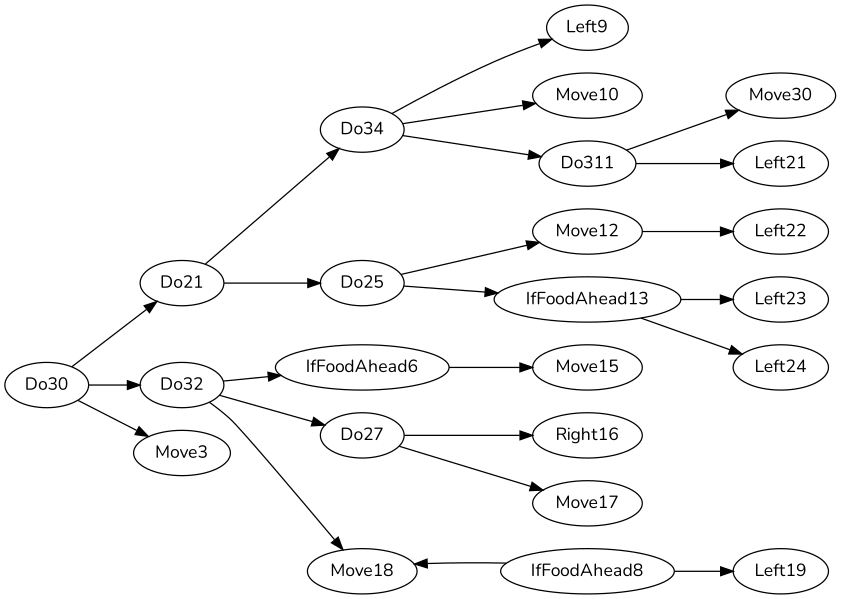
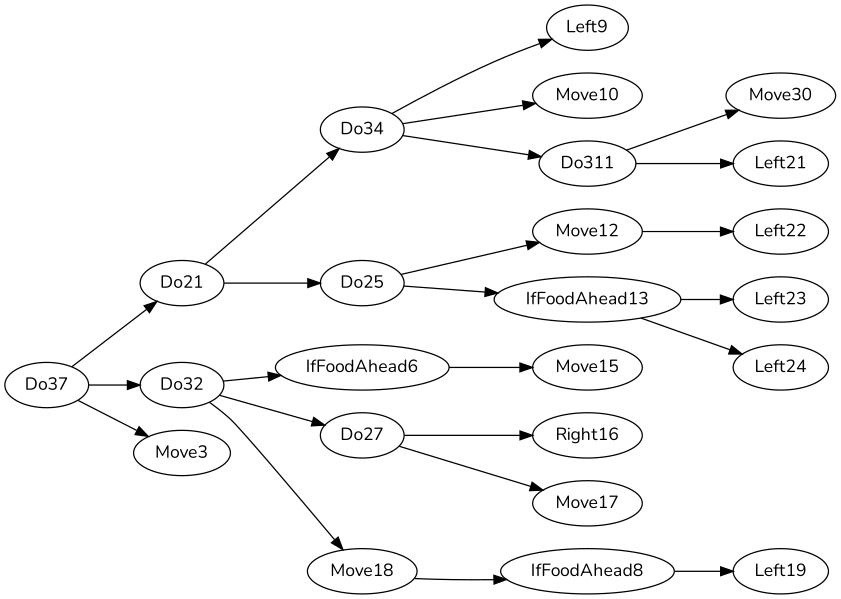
node "Do30": label "Do30" -> "Do37"
edge "IfFoodAhead8" -> "Move18": reversed
